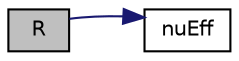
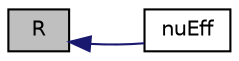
edge "R" -> "nuEff": reversed
